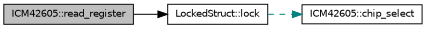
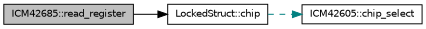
node "ICM42605::read_register": label "ICM42605::read_register" -> "ICM42685::read_register"
node "LockedStruct::lock": label "LockedStruct::lock" -> "LockedStruct::chip"
